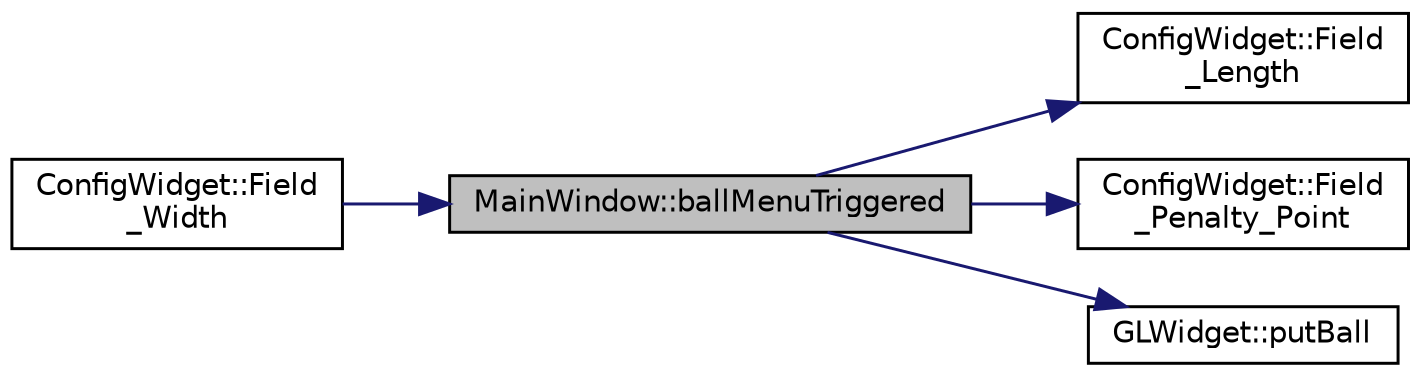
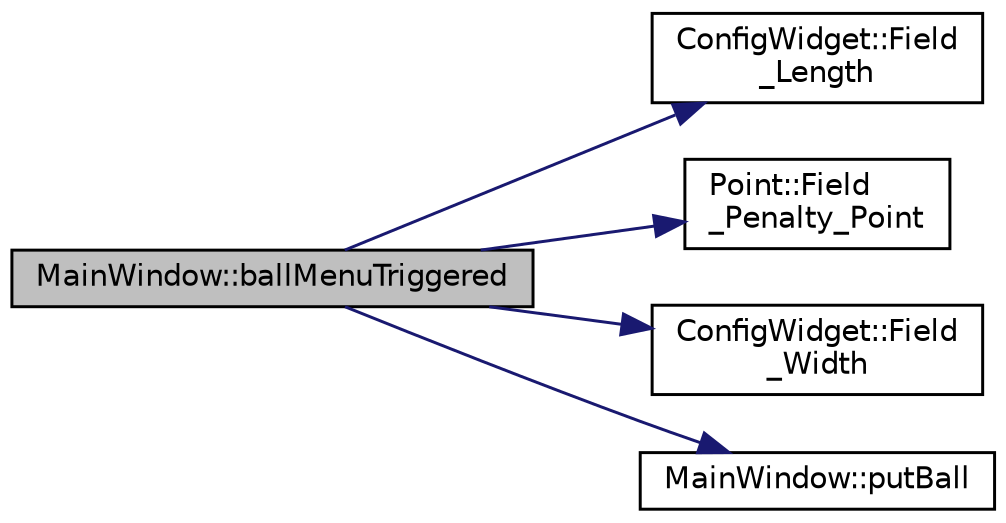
edge "ConfigWidget::Field _Width" -> "MainWindow::ballMenuTriggered": reversed
node "ConfigWidget::Field _Penalty_Point": label "ConfigWidget::Field _Penalty_Point" -> "Point::Field _Penalty_Point"
node "GLWidget::putBall": label "GLWidget::putBall" -> "MainWindow::putBall"
